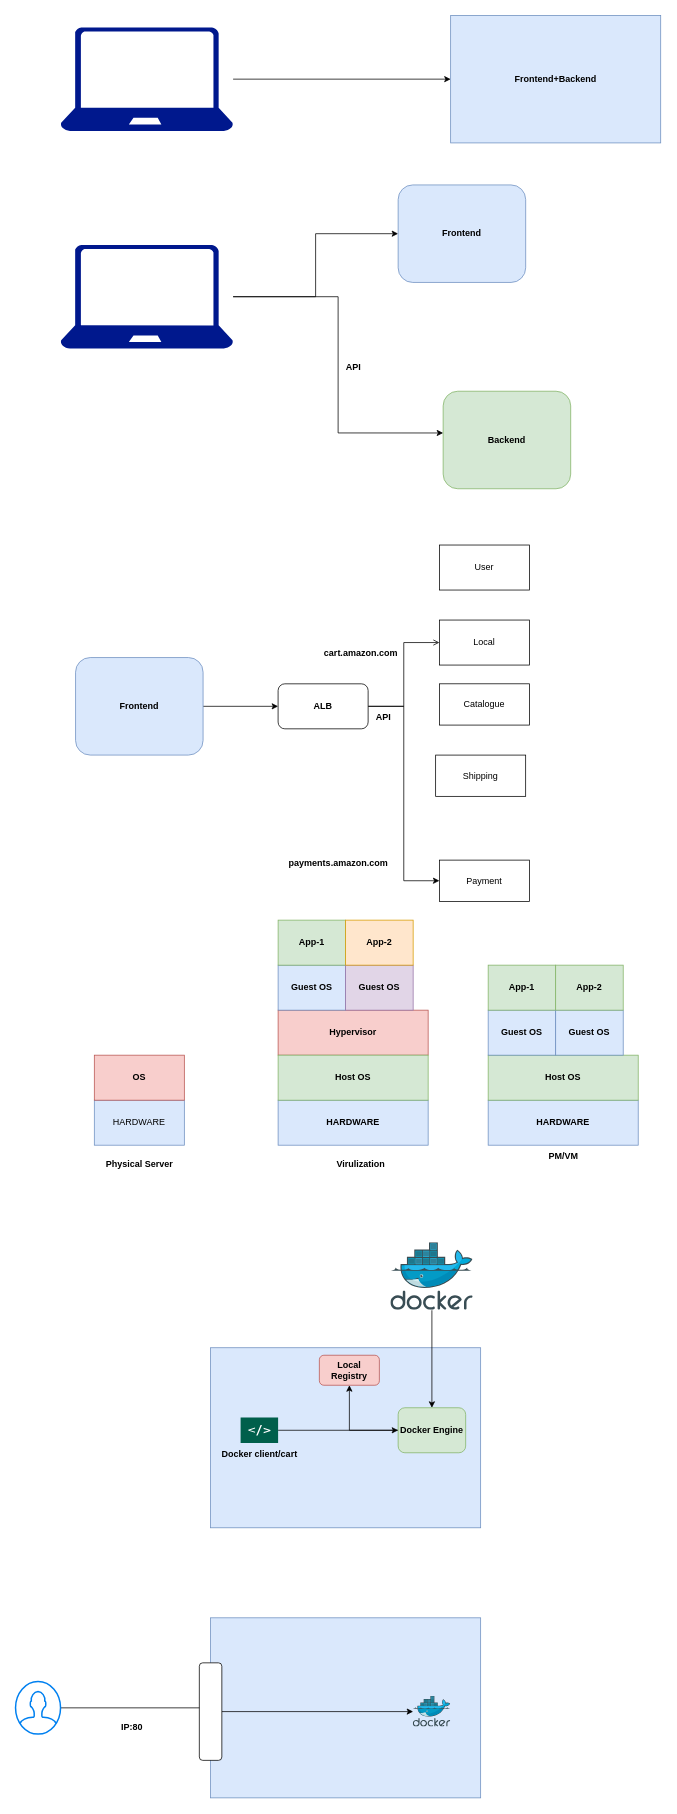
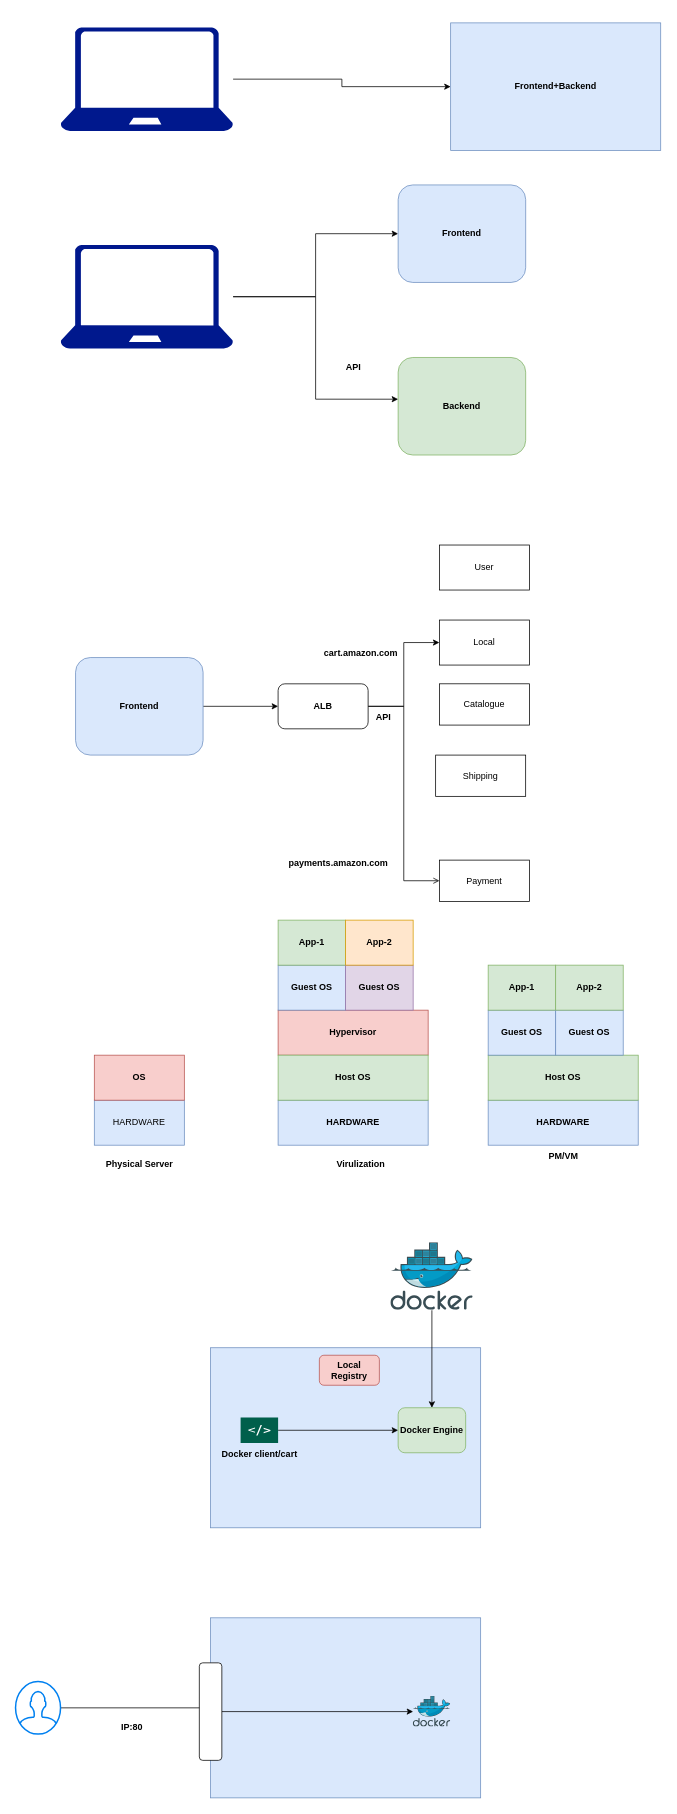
node "Frontend+Backend": moved (555, 79) -> (555, 87)
node "Backend": moved (507, 440) -> (462, 406)
edge "ALB" -> "Local": arrowhead open -> classic
edge "ALB" -> "Payment": arrowhead classic -> open
edge "Docker Engine" -> "Local Registry": removed
